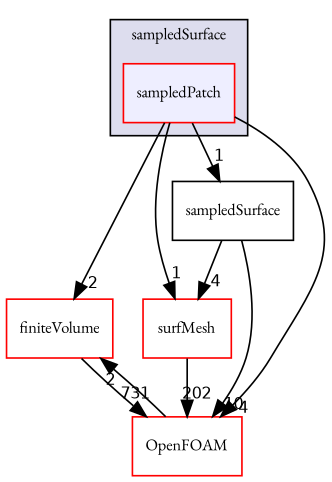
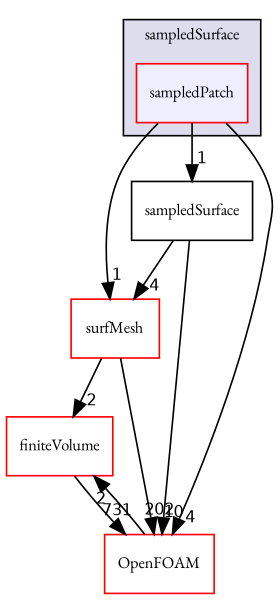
edge "sampledPatch" -> "finiteVolume": now "surfMesh" -> "finiteVolume"
